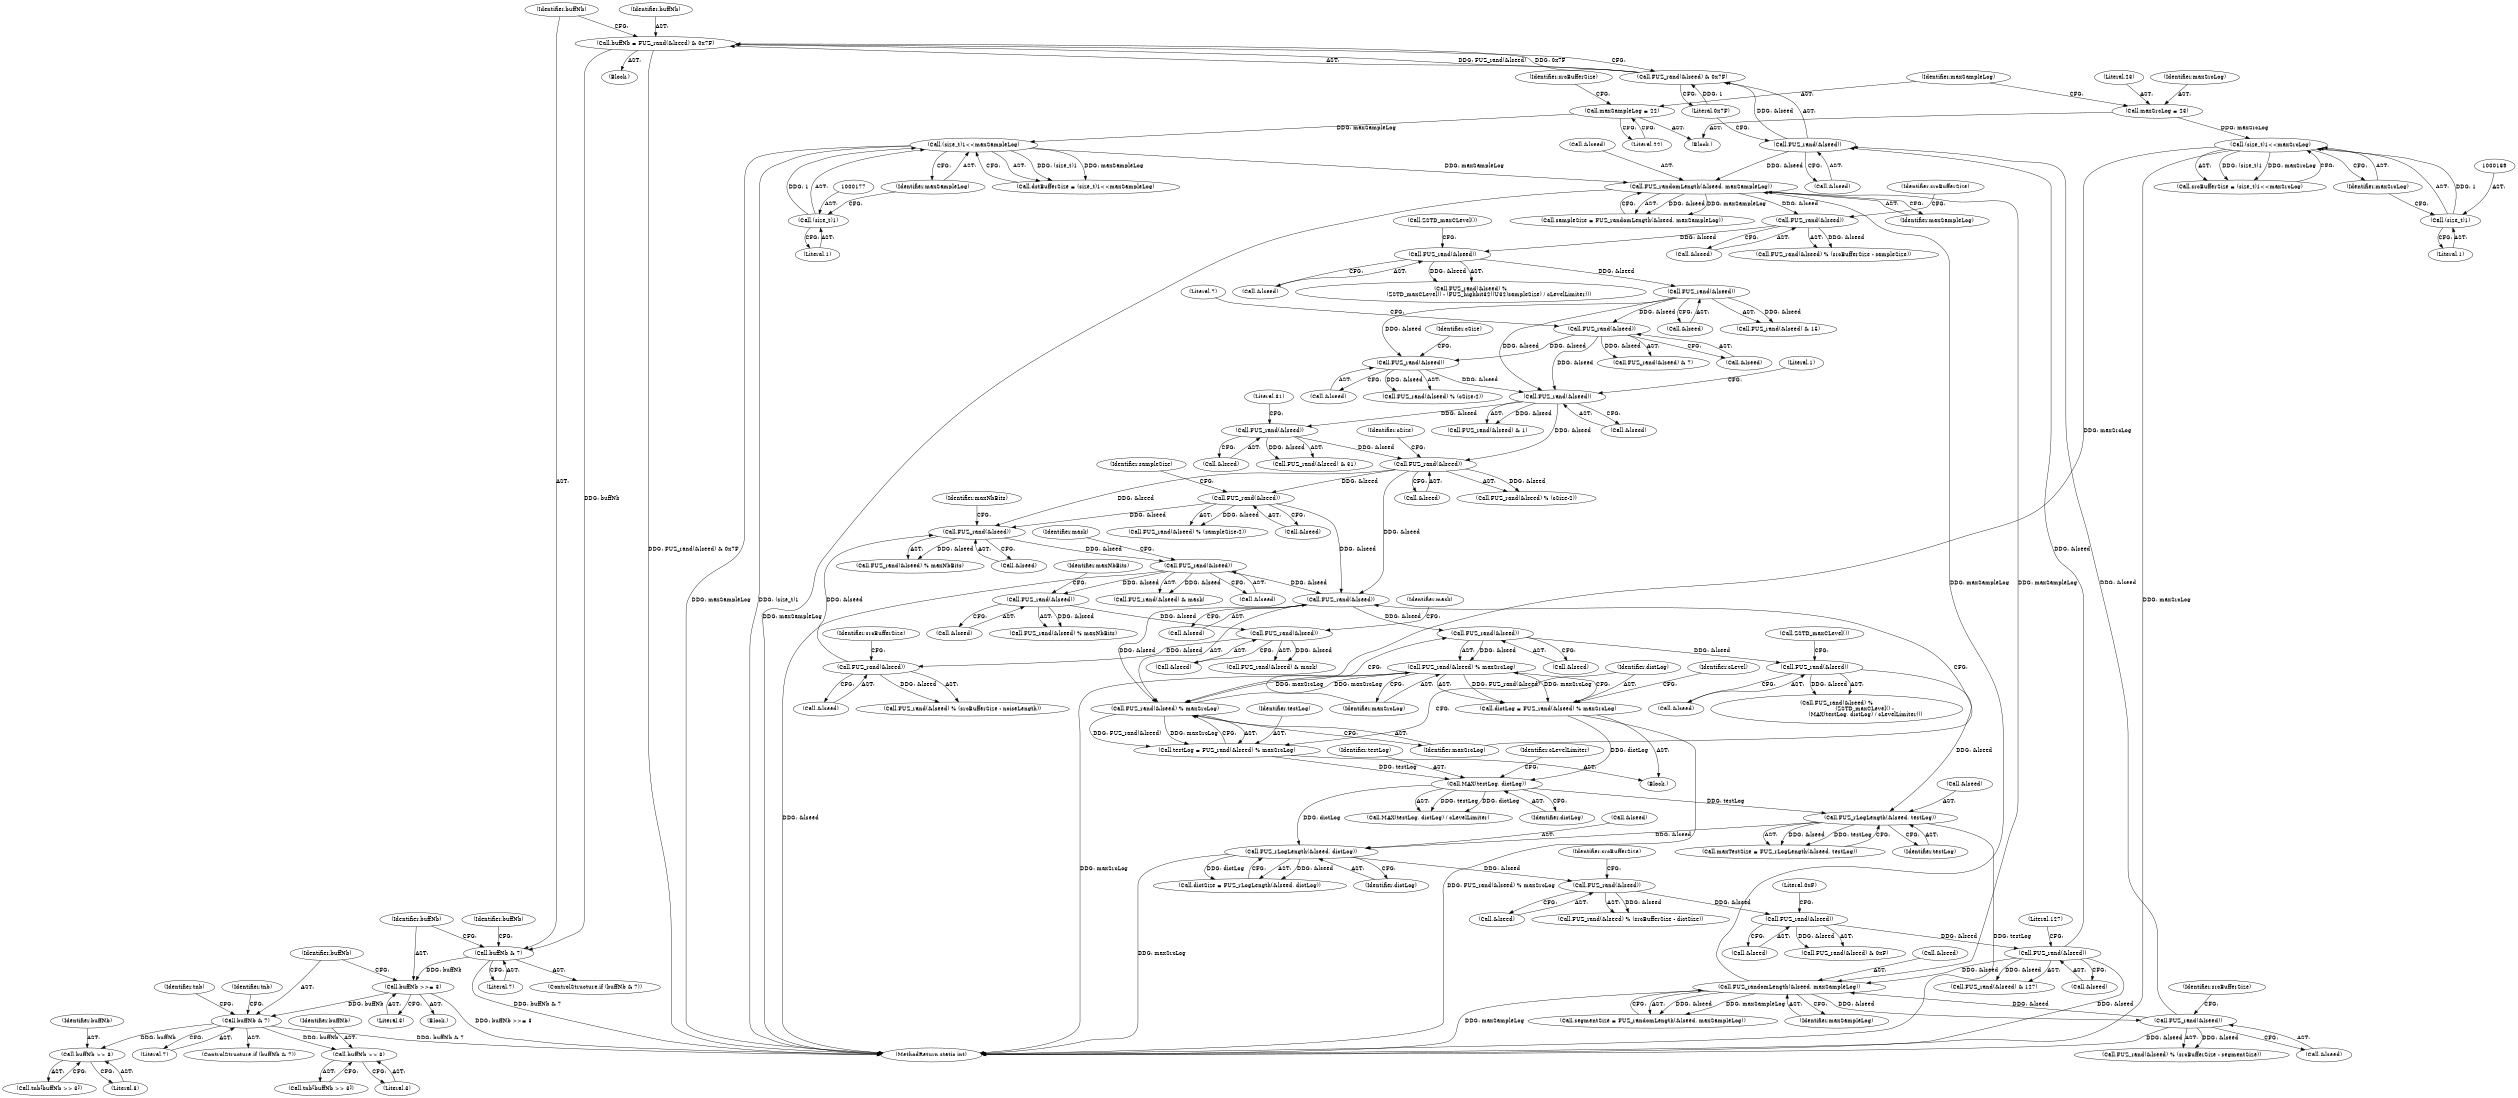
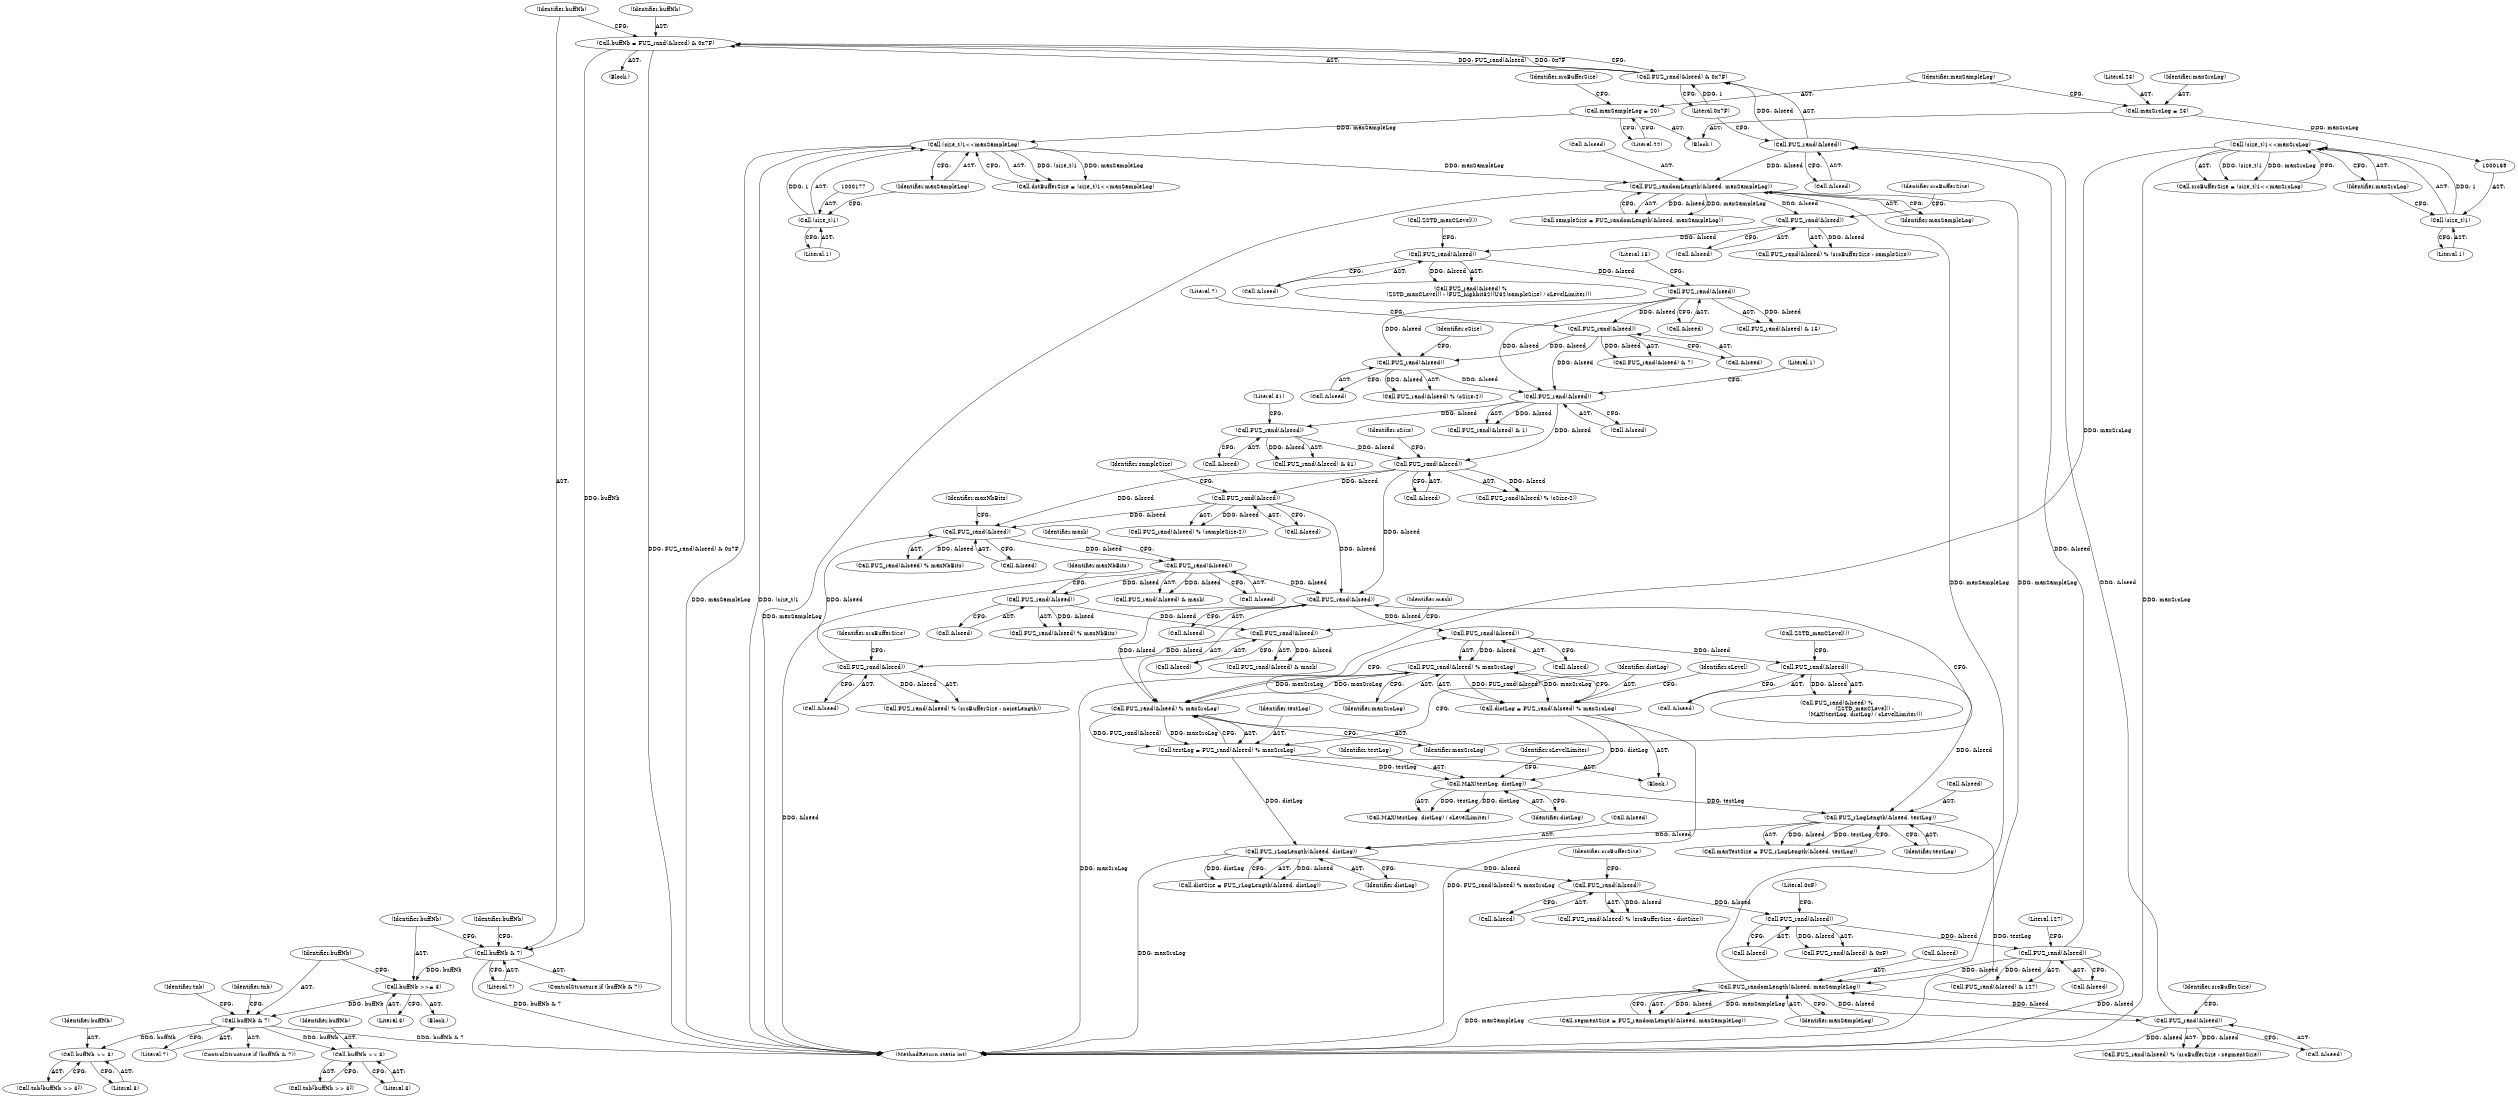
node "(Call,maxSampleLog = 22)": label "(Call,maxSampleLog = 22)" -> "(Call,maxSampleLog = 20)"
edge "(Call,maxSrcLog = 23)" -> "(Call,(size_t)1<<maxSrcLog)": now "(Call,maxSrcLog = 23)" -> "1000169"
node "(Literal,15)": added
edge "(Call,MAX(testLog, dictLog))" -> "(Call,FUZ_rLogLength(&lseed, dictLog))": now "(Call,testLog = FUZ_rand(&lseed) % maxSrcLog)" -> "(Call,FUZ_rLogLength(&lseed, dictLog))"
edge "(Call,buffNb >>= 3)" -> "(MethodReturn,static int)": removed, label "DDG: buffNb >>= 3"
